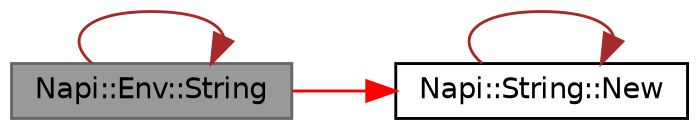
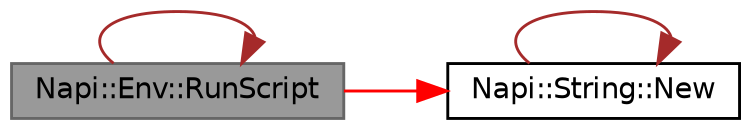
node "Napi::Env::String": label "Napi::Env::String" -> "Napi::Env::RunScript"
